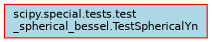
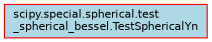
node "scipy.special.tests.test _spherical_bessel.TestSphericalYn": label "scipy.special.tests.test _spherical_bessel.TestSphericalYn" -> "scipy.special.spherical.test _spherical_bessel.TestSphericalYn"
